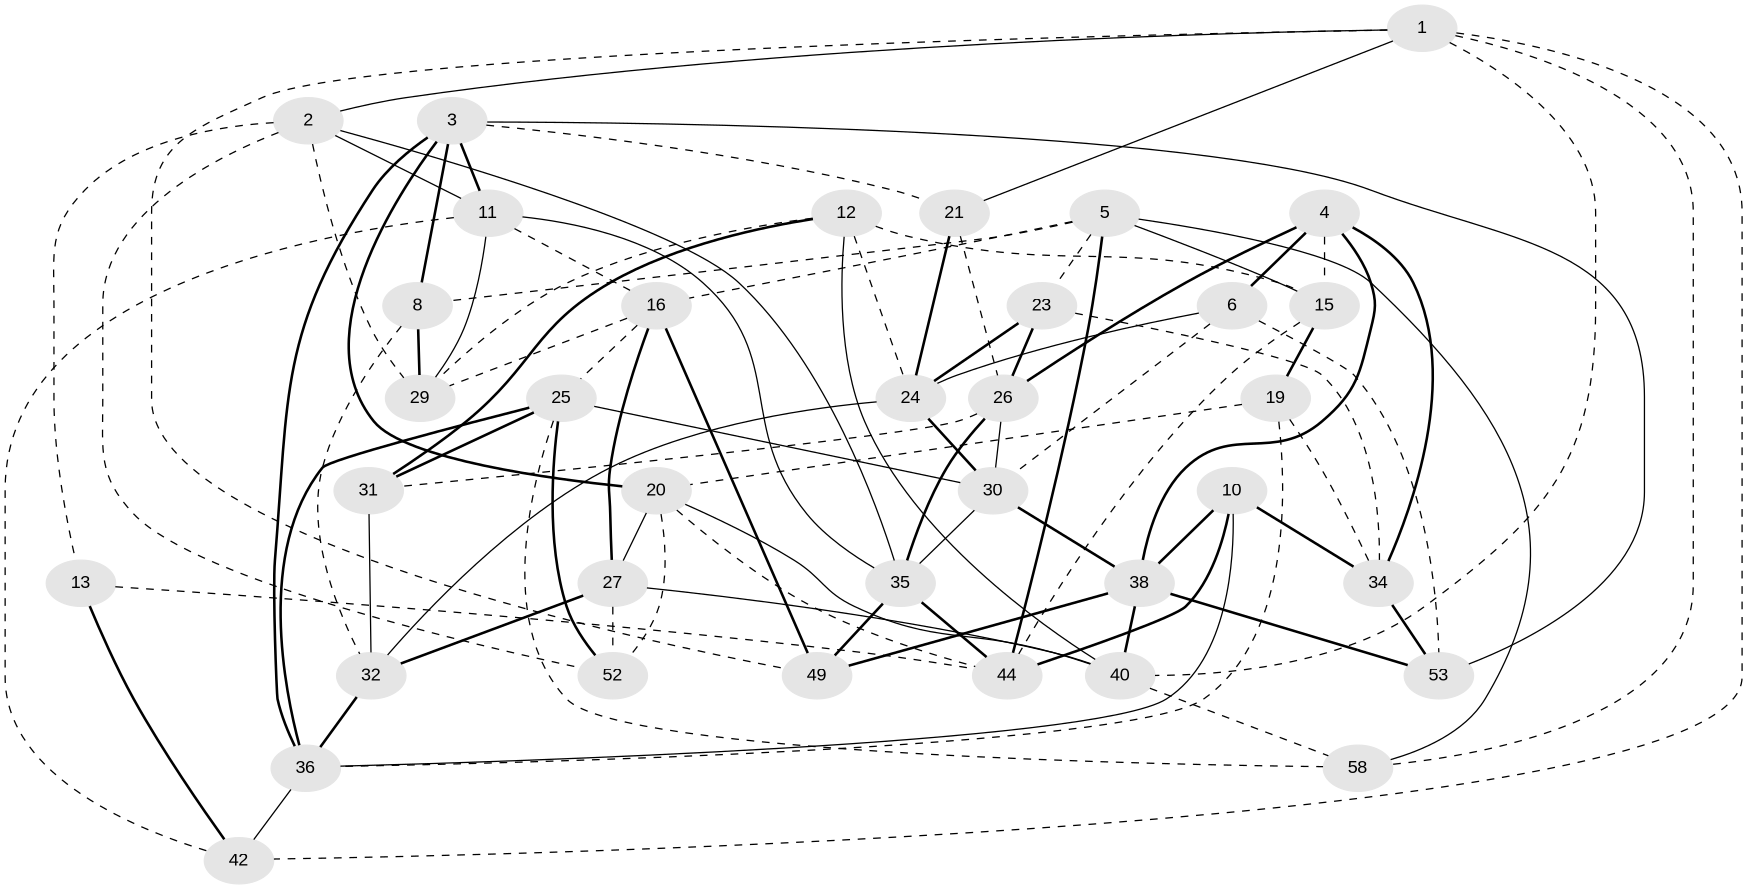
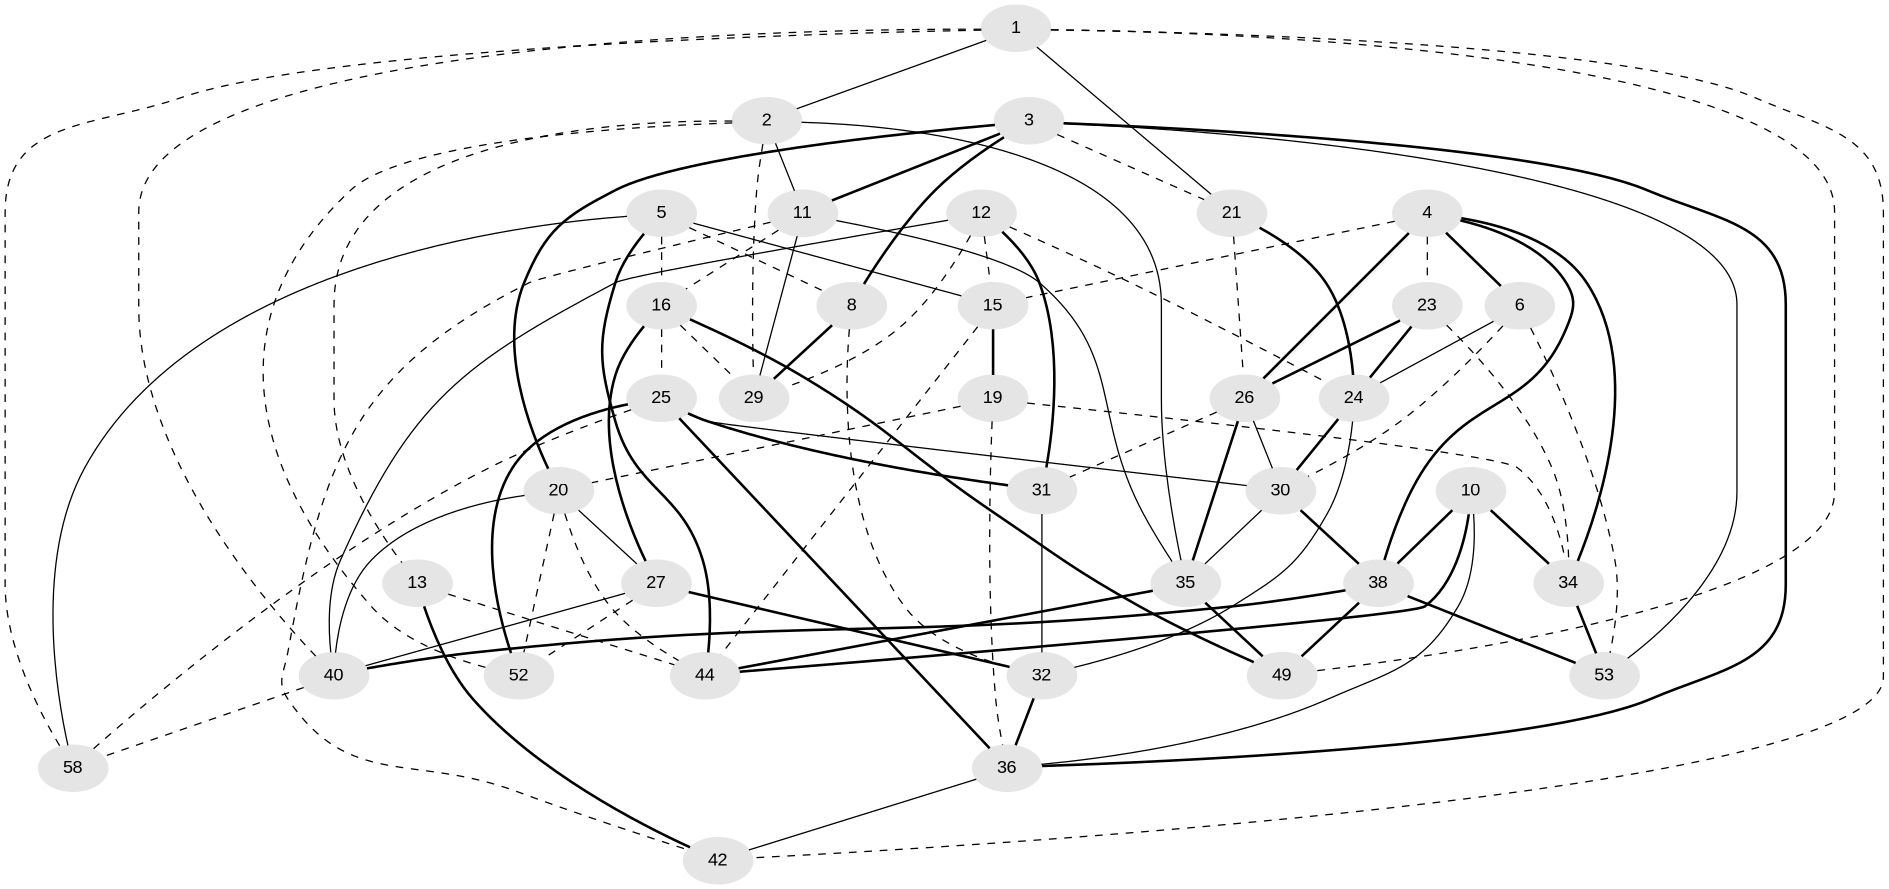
edge "5" -- "23": now "4" -- "23"
